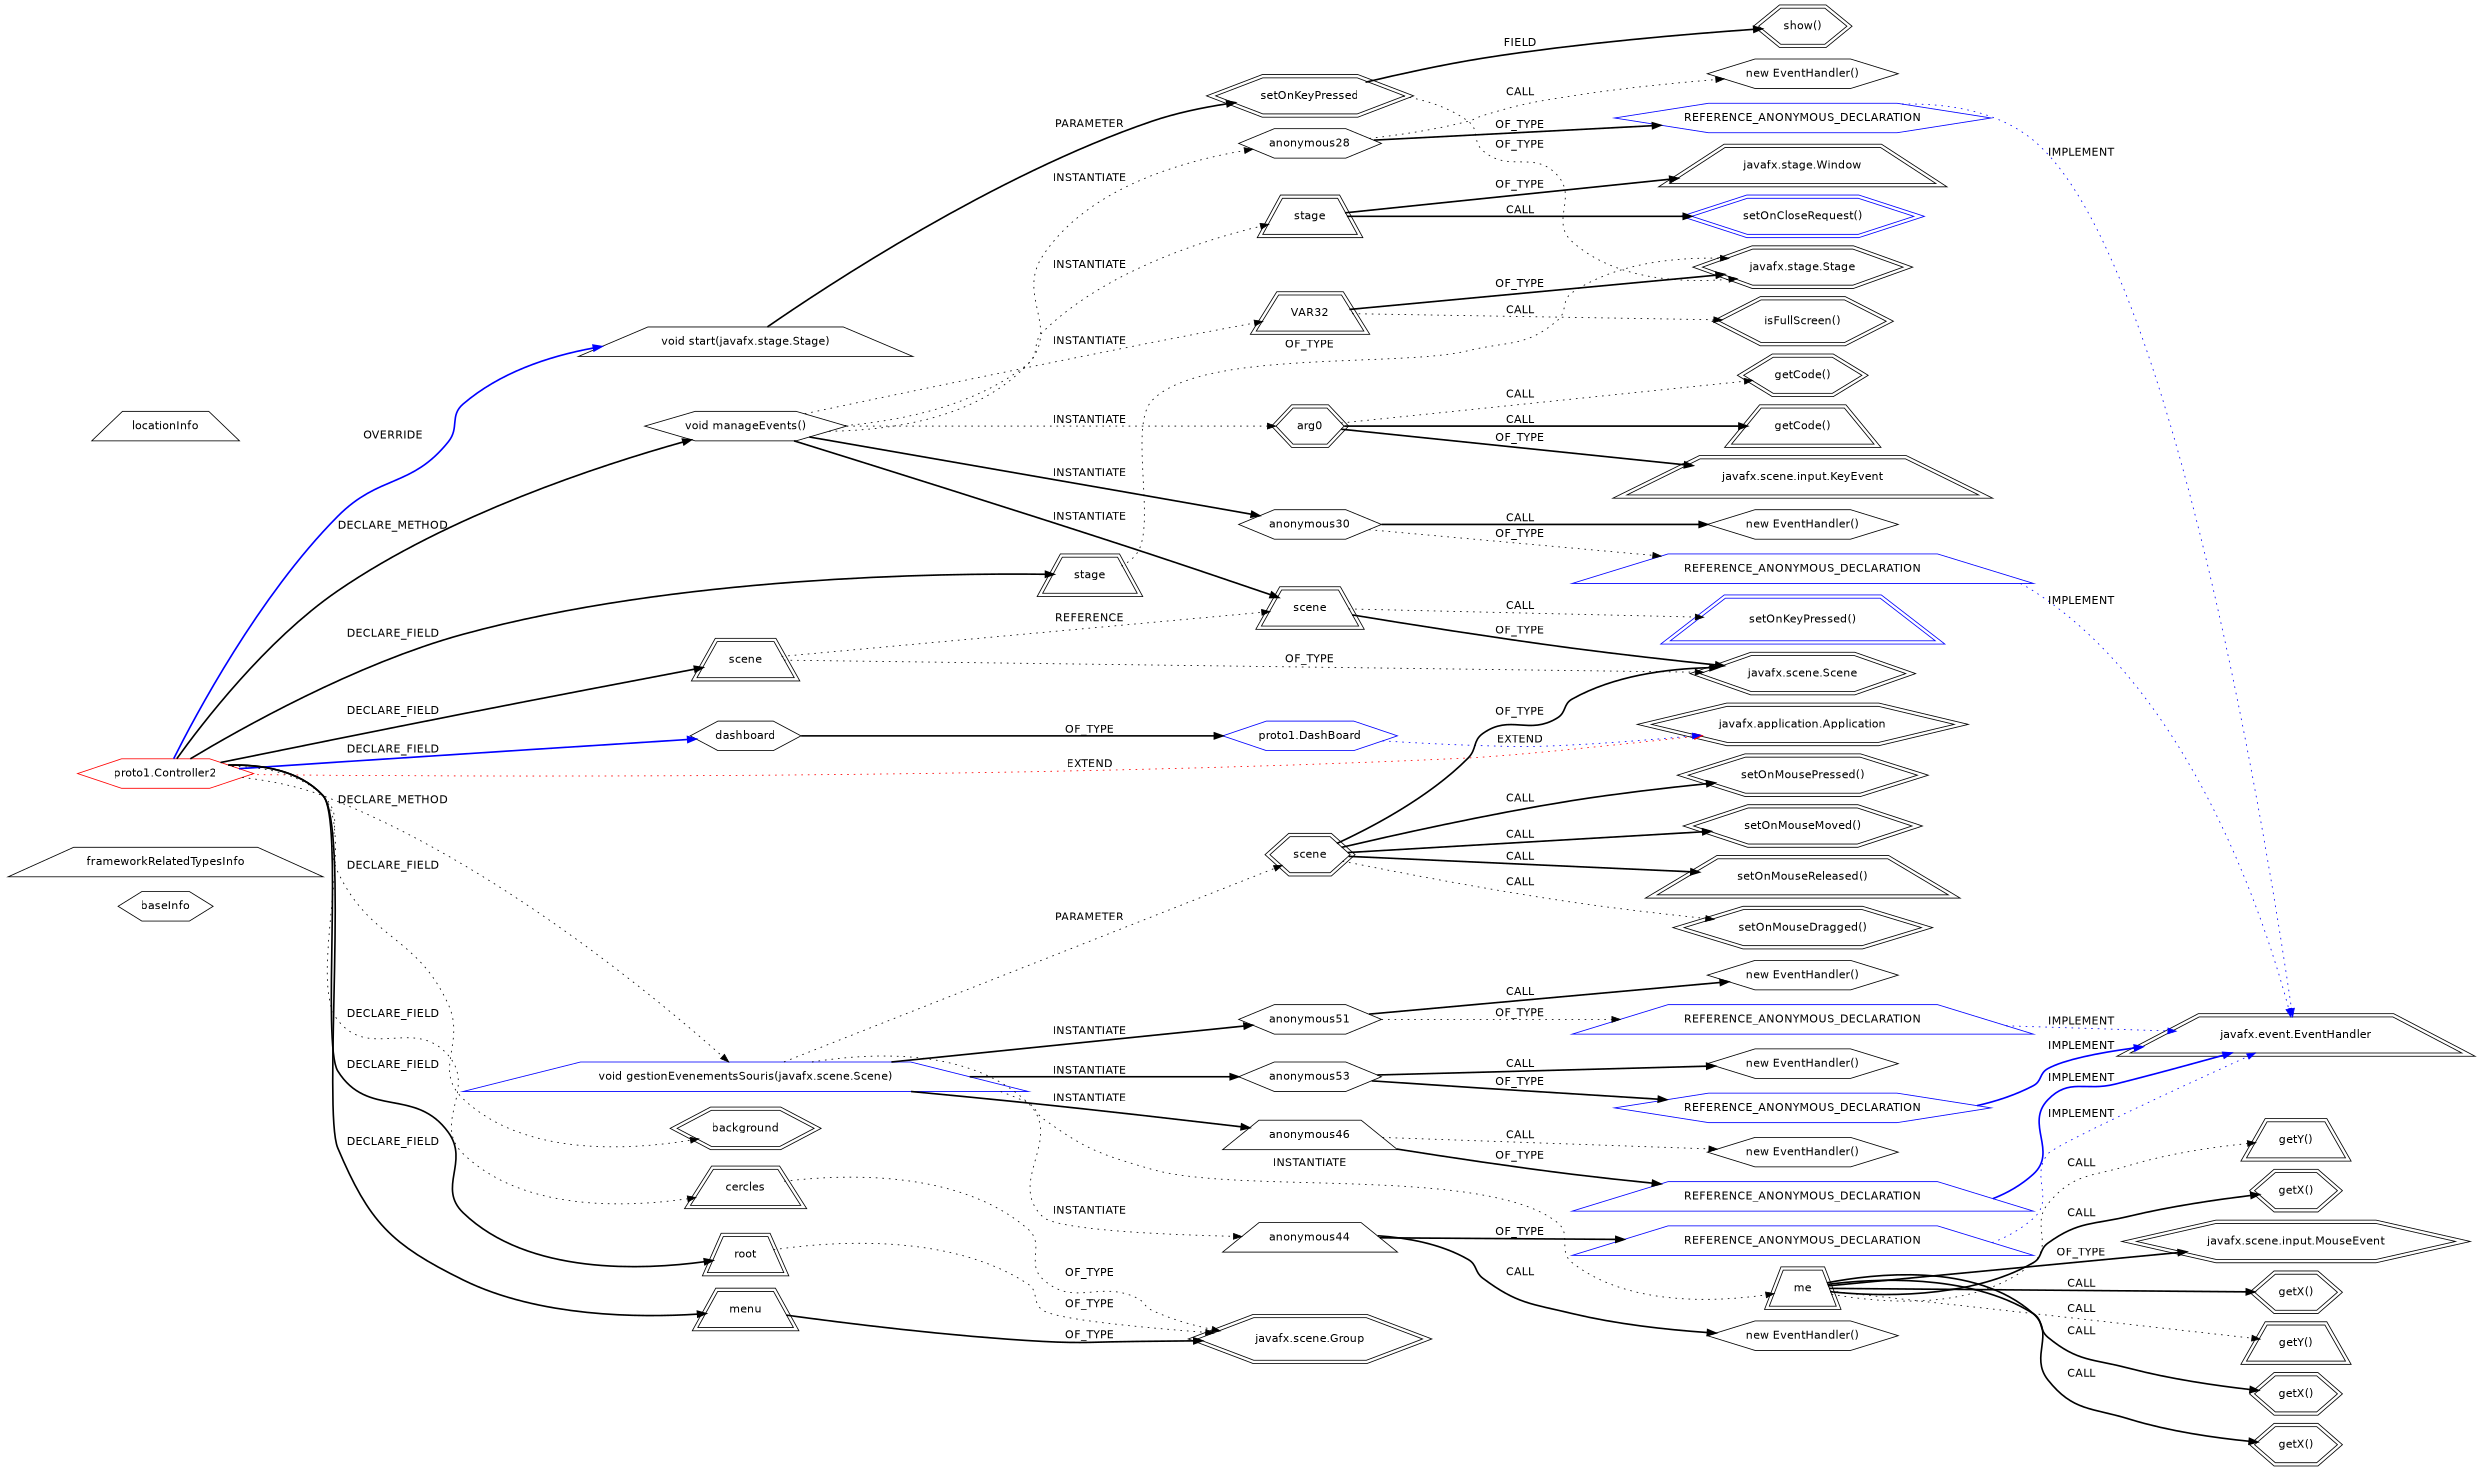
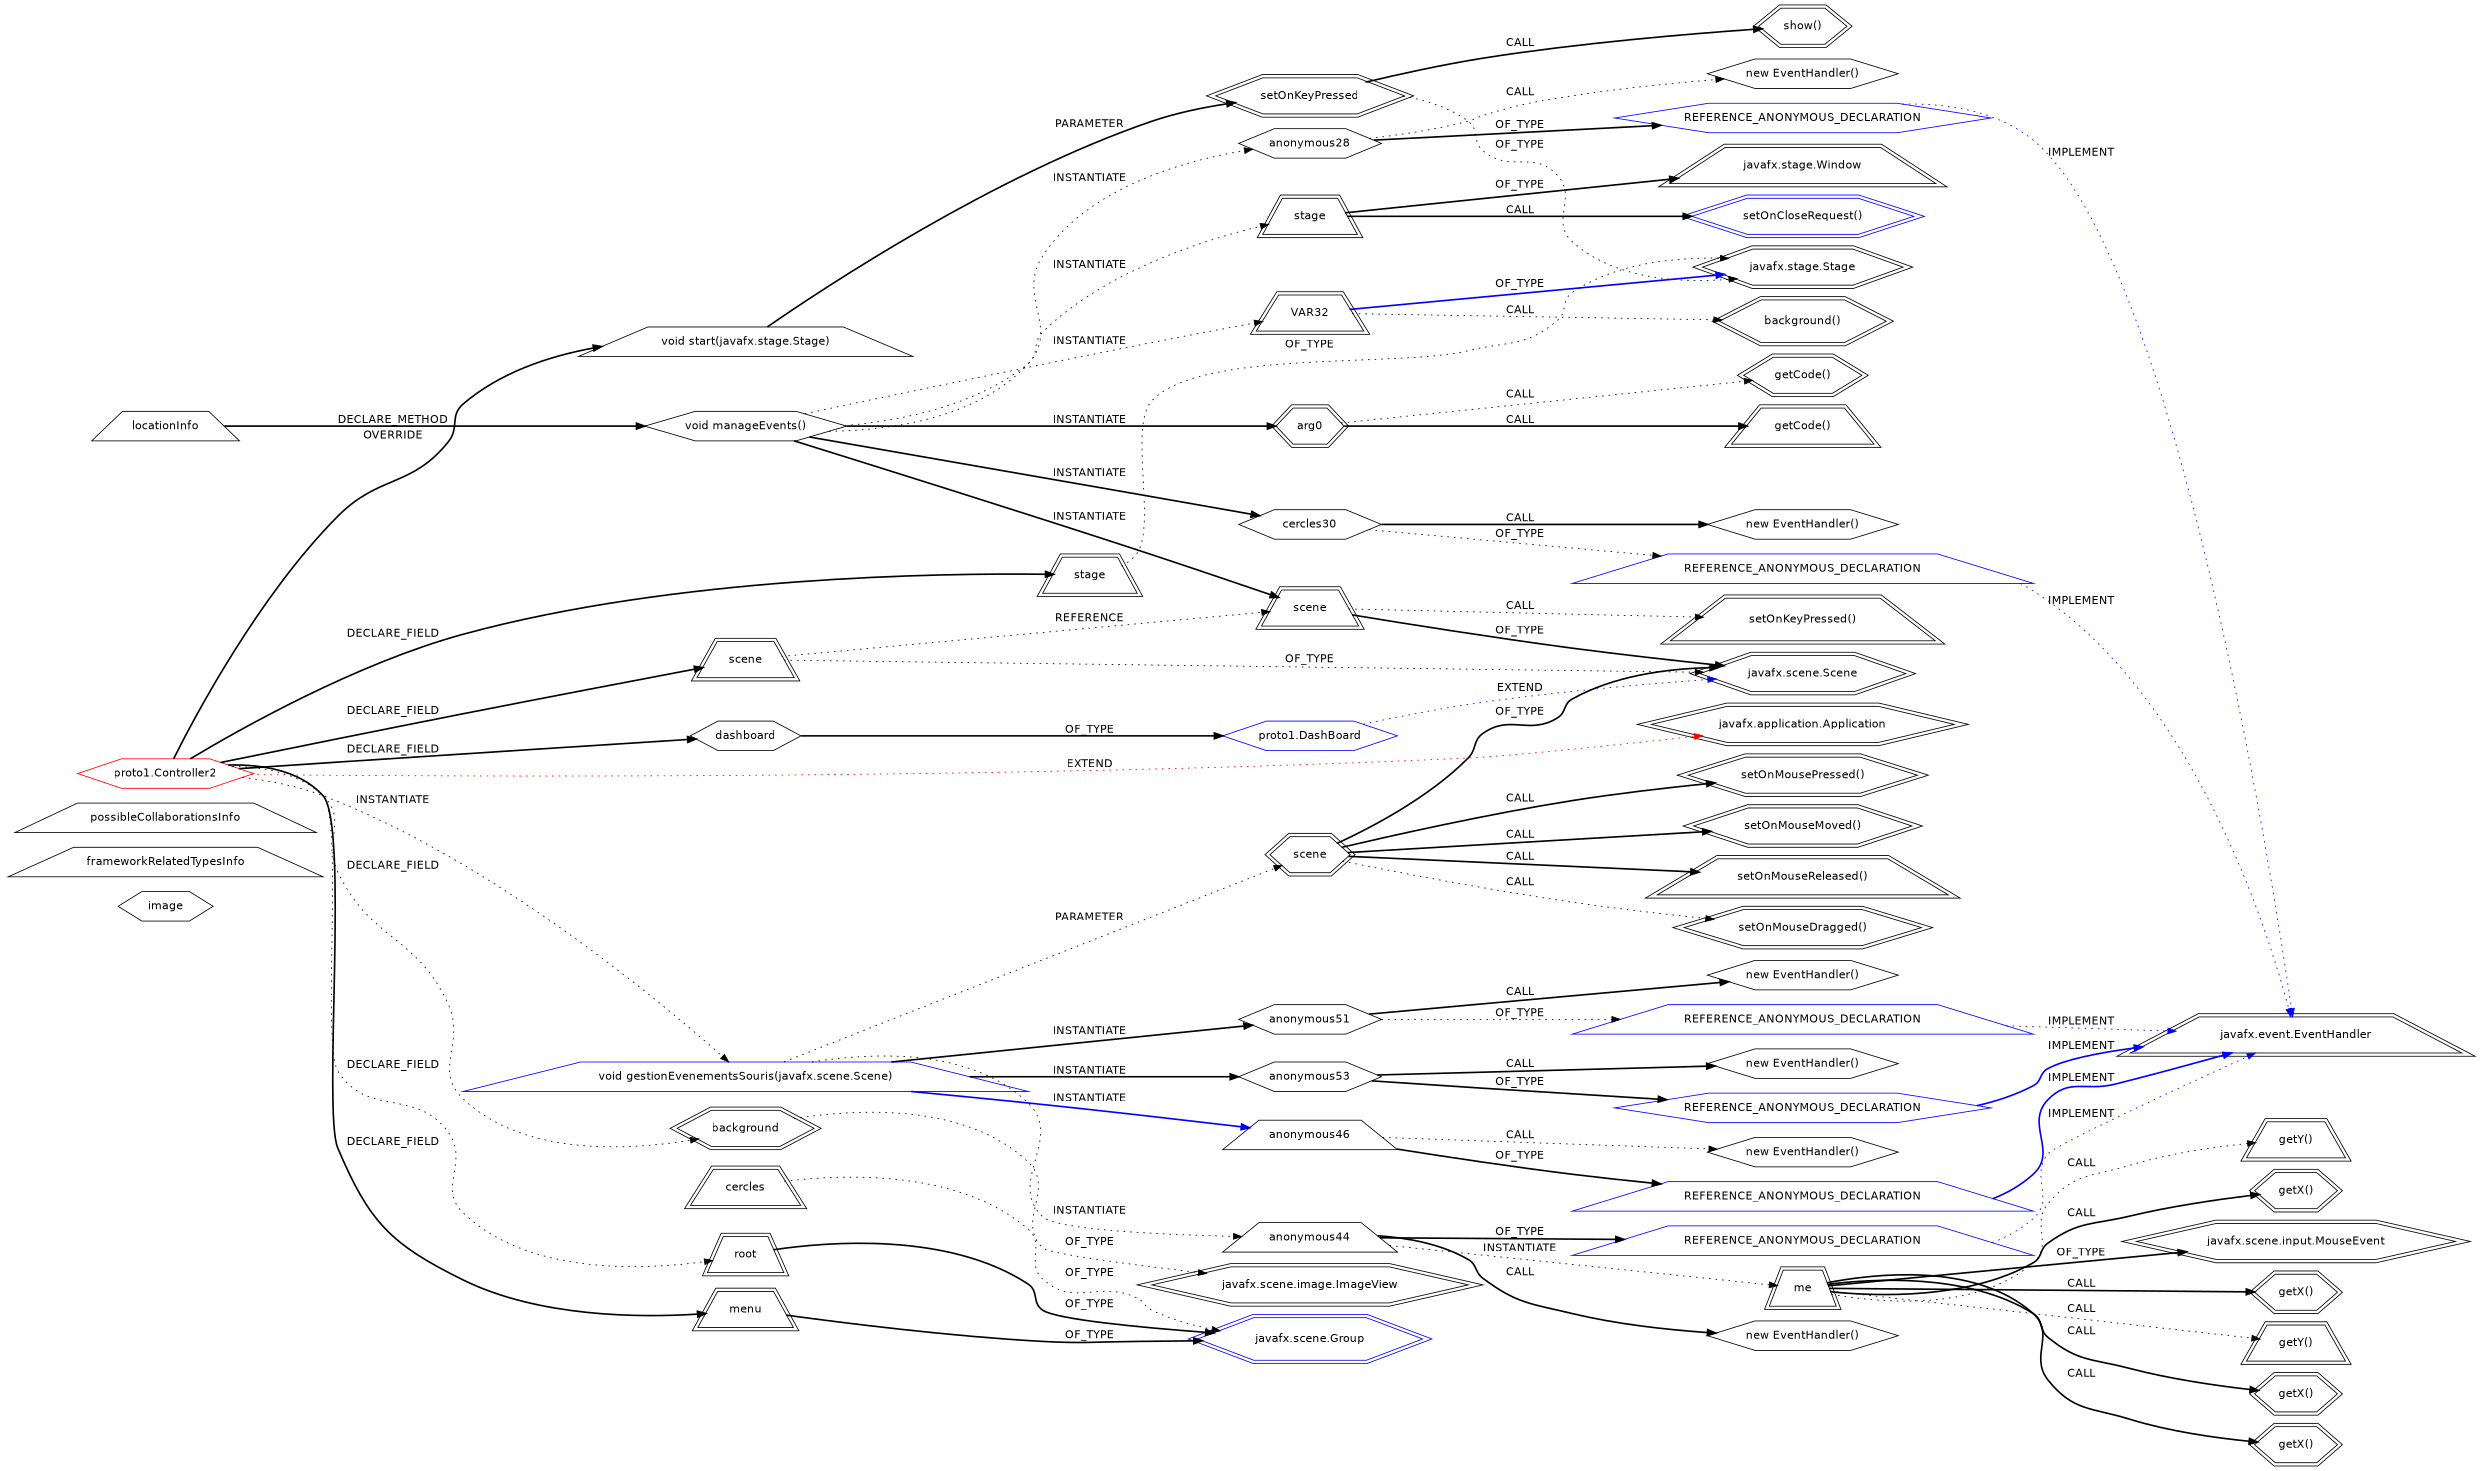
edge "setOnKeyPressed" -> "show()": label "FIELD" -> "CALL"
edge "VAR32" -> "javafx.stage.Stage": color black -> blue
node "isFullScreen()": label "isFullScreen()" -> "background()"
edge "void manageEvents()" -> "arg0": style dotted -> bold
node "javafx.scene.input.KeyEvent": removed
edge "proto1.Controller2" -> "void start(javafx.stage.Stage)": color blue -> black
node "anonymous30": label "anonymous30" -> "cercles30"
edge "proto1.Controller2" -> "void manageEvents()": now "locationInfo" -> "void manageEvents()"
node "setOnKeyPressed()": color blue -> black
edge "proto1.DashBoard" -> "javafx.application.Application": now "proto1.DashBoard" -> "javafx.scene.Scene"
edge "proto1.Controller2" -> "dashboard": color blue -> black
edge "proto1.Controller2" -> "void gestionEvenementsSouris(javafx.scene.Scene)": label "DECLARE_METHOD" -> "INSTANTIATE"
node "possibleCollaborationsInfo": added
node "baseInfo": label "baseInfo" -> "image"
edge "proto1.Controller2" -> "cercles": removed, label "DECLARE_FIELD"
edge "proto1.Controller2" -> "root": style bold -> dotted
edge "void gestionEvenementsSouris(javafx.scene.Scene)" -> "anonymous46": color black -> blue
edge "void gestionEvenementsSouris(javafx.scene.Scene)" -> "me": now "anonymous44" -> "me"
edge "root" -> "javafx.scene.Group": style dotted -> bold
node "javafx.scene.image.ImageView": added
node "javafx.scene.Group": color black -> blue
